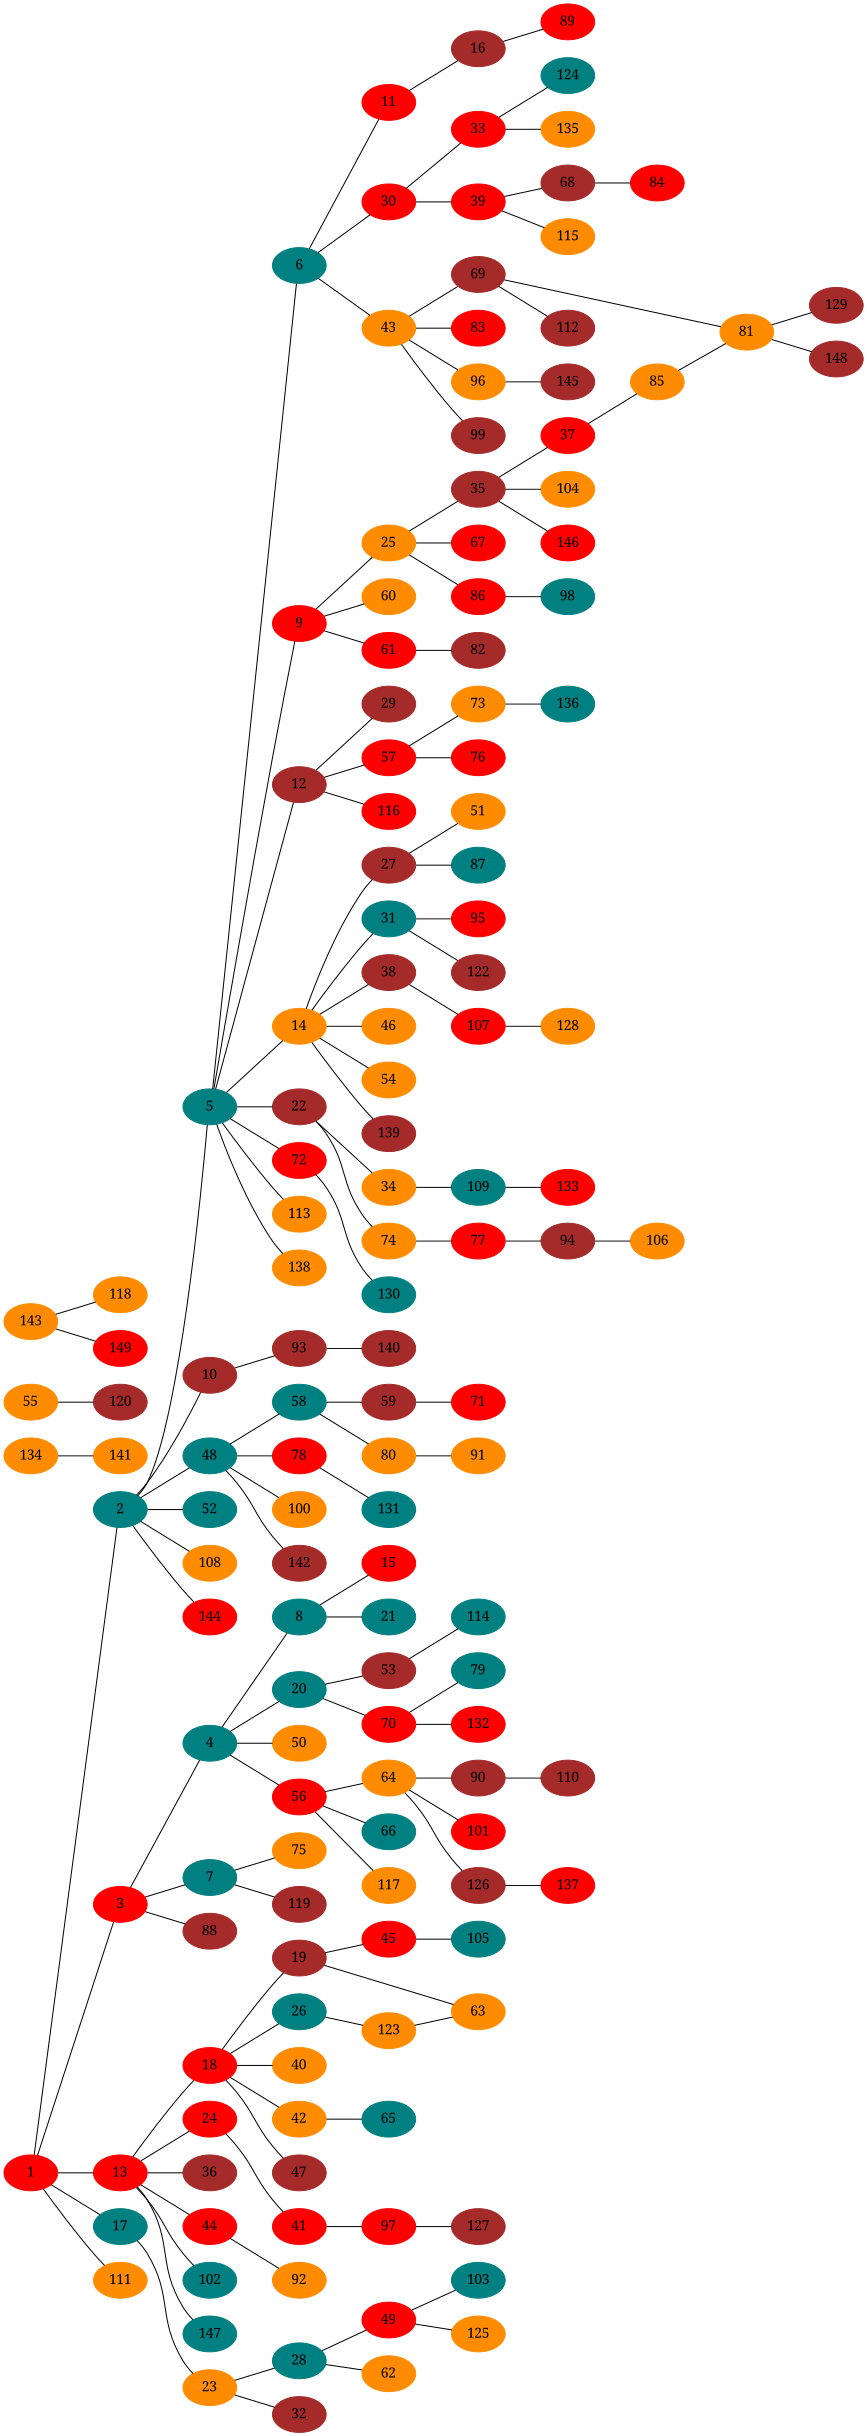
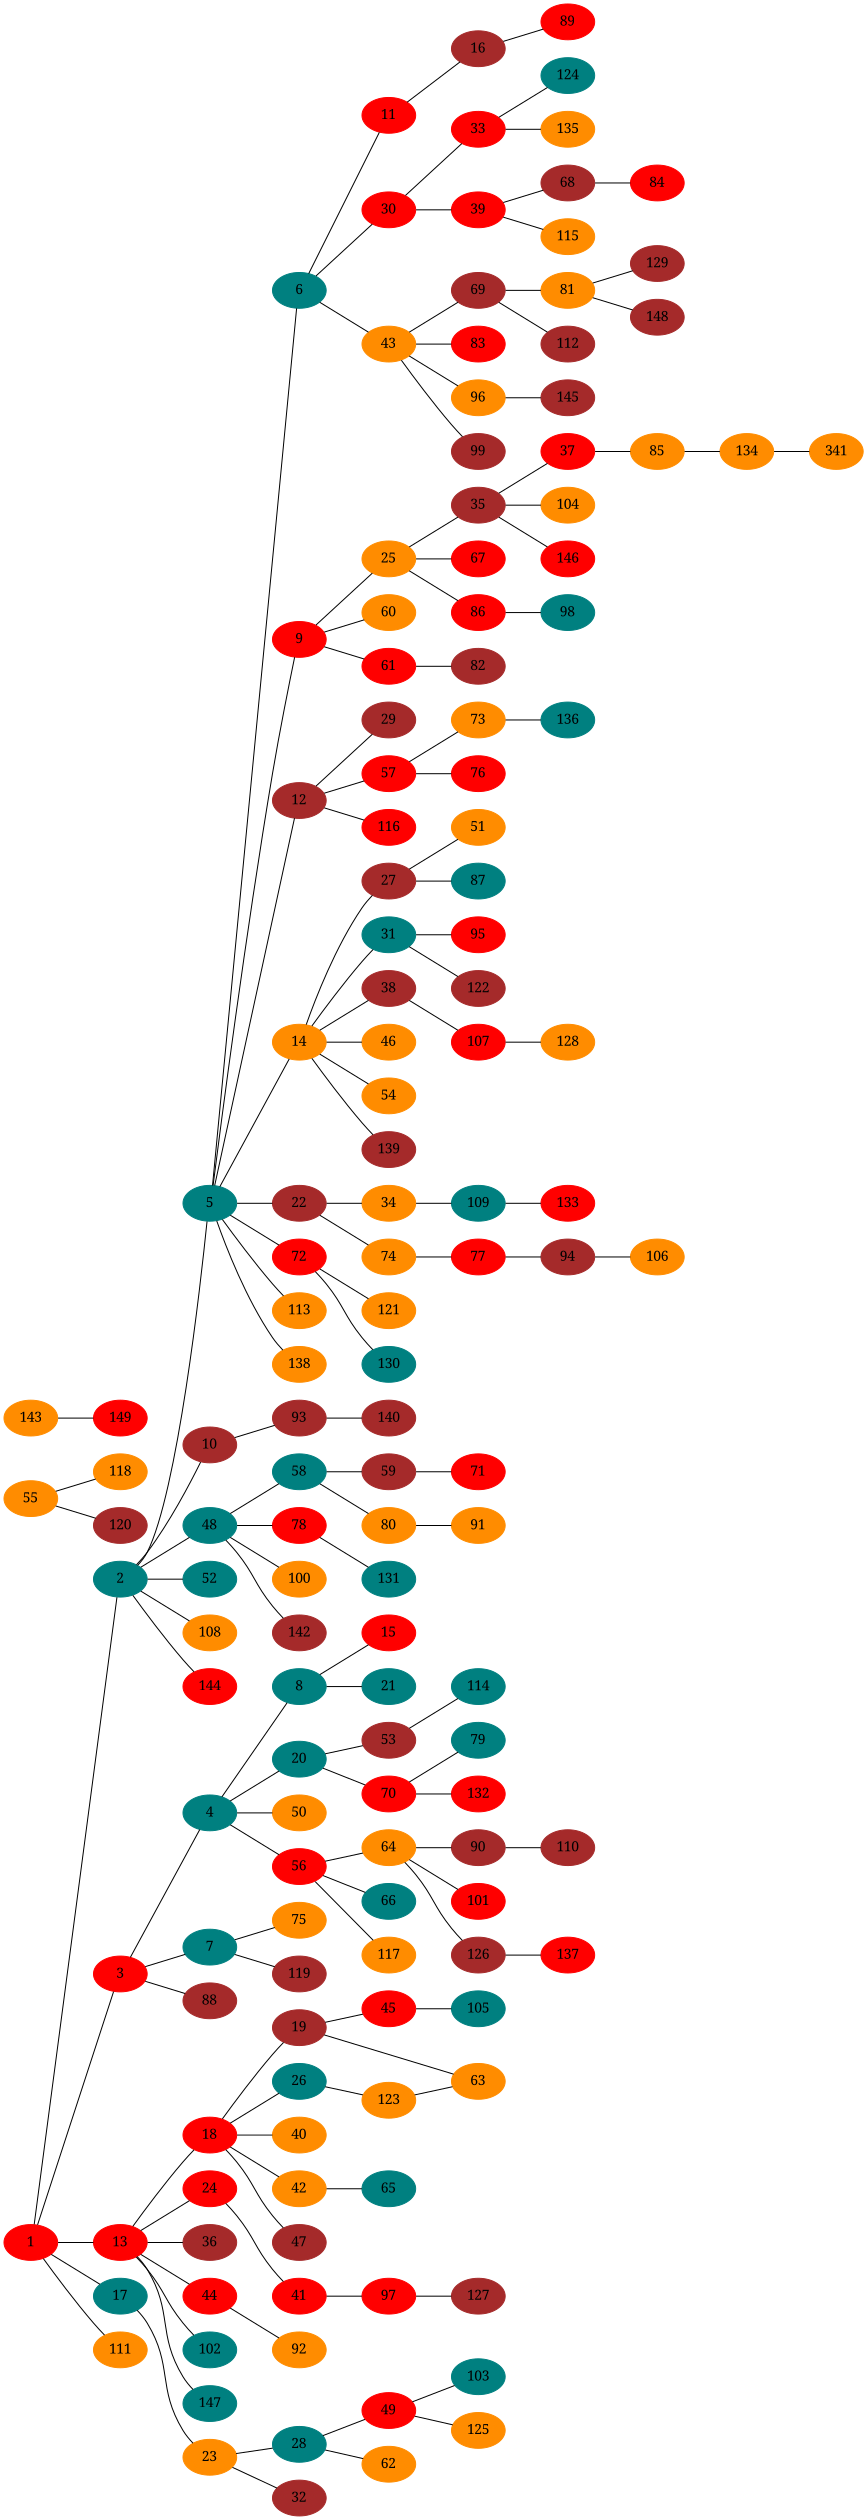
edge "81" -- "85": now "134" -- "85"
edge "118" -- "143": now "118" -- "55"
node "121": added
node "141": label "141" -> "341"
